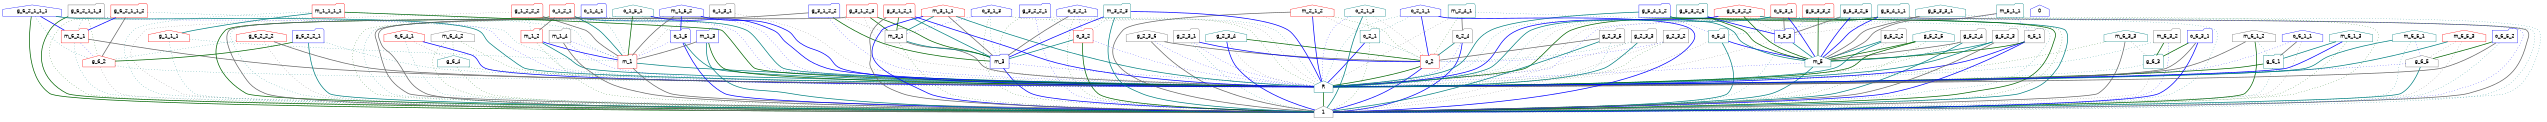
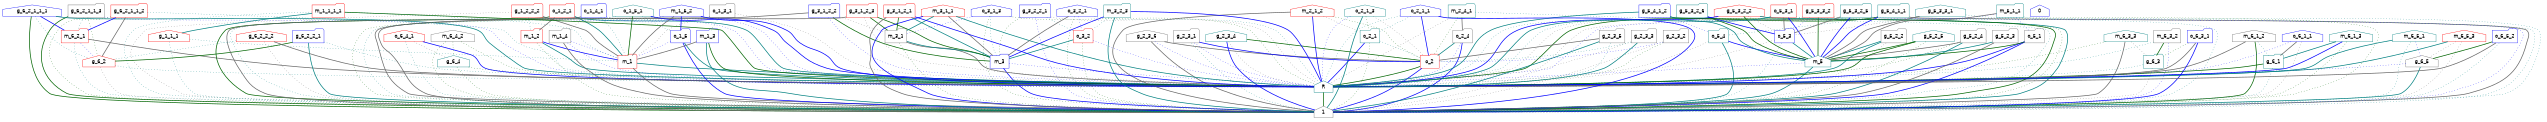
edge "o_6_3_1" -- "g_6_3": style bold -> dotted
edge "g_5_2_3" -- "R": removed
edge "o_3_2" -- "1": style bold -> dotted
